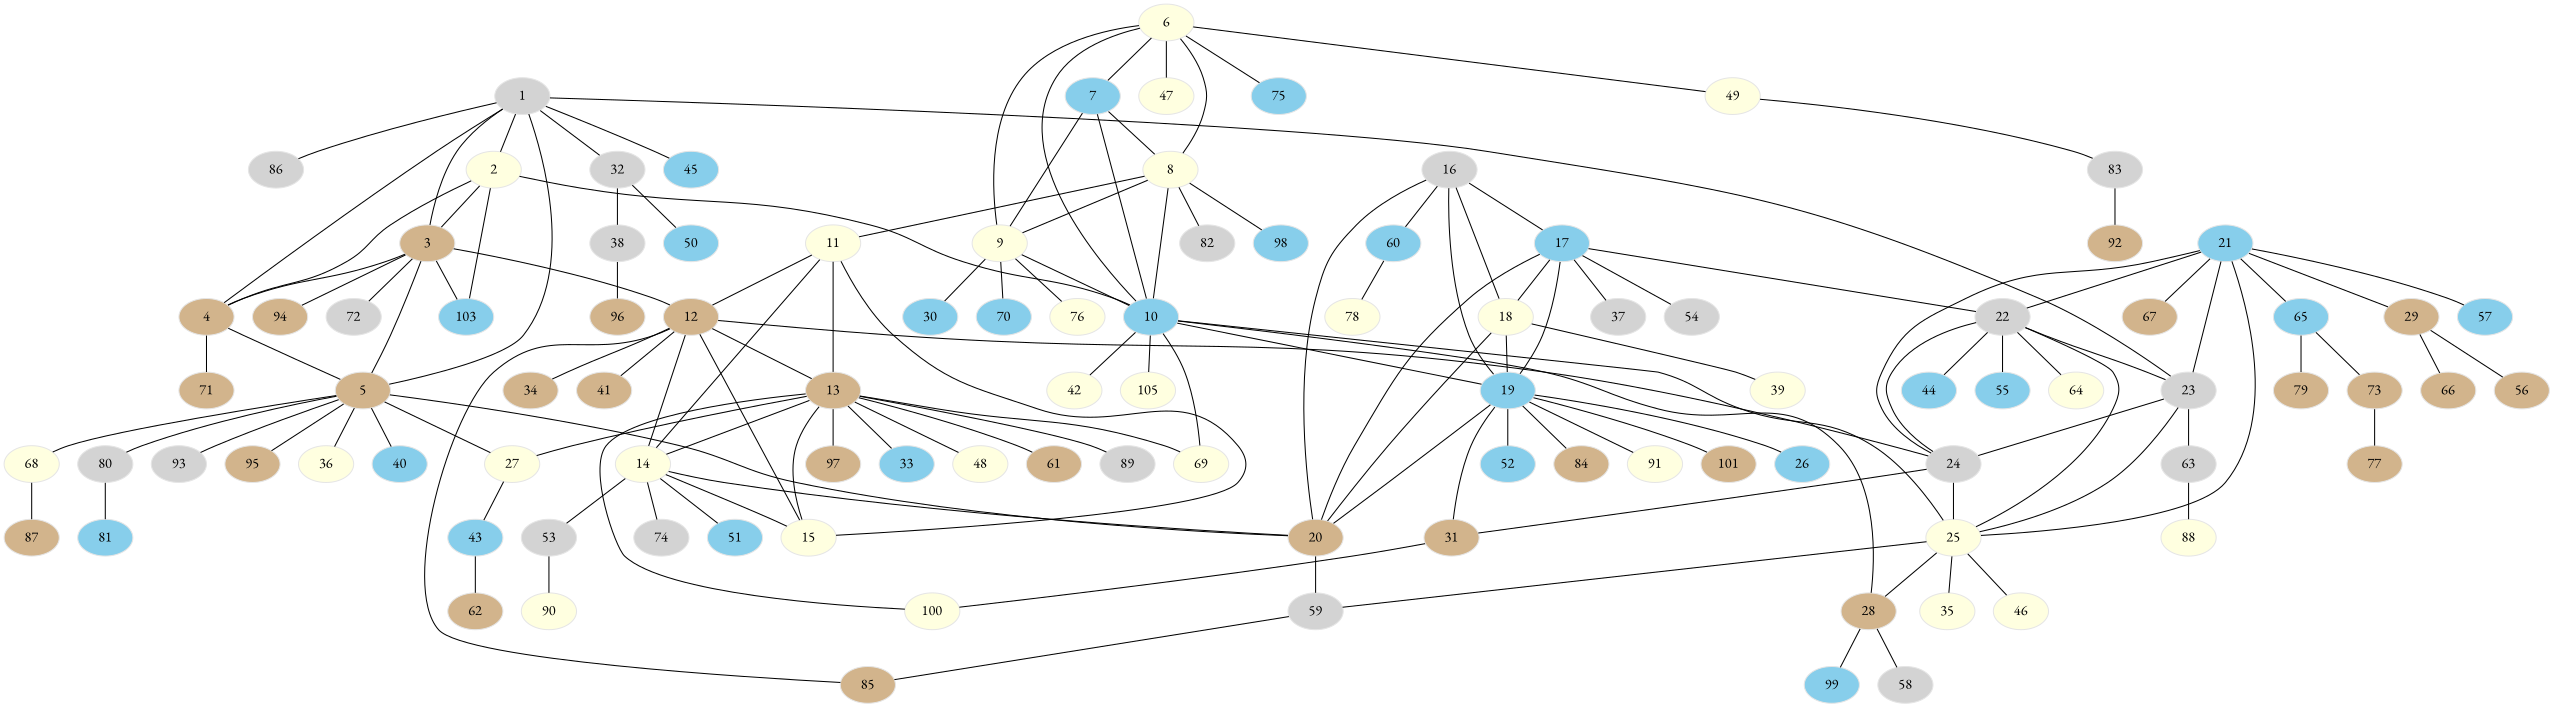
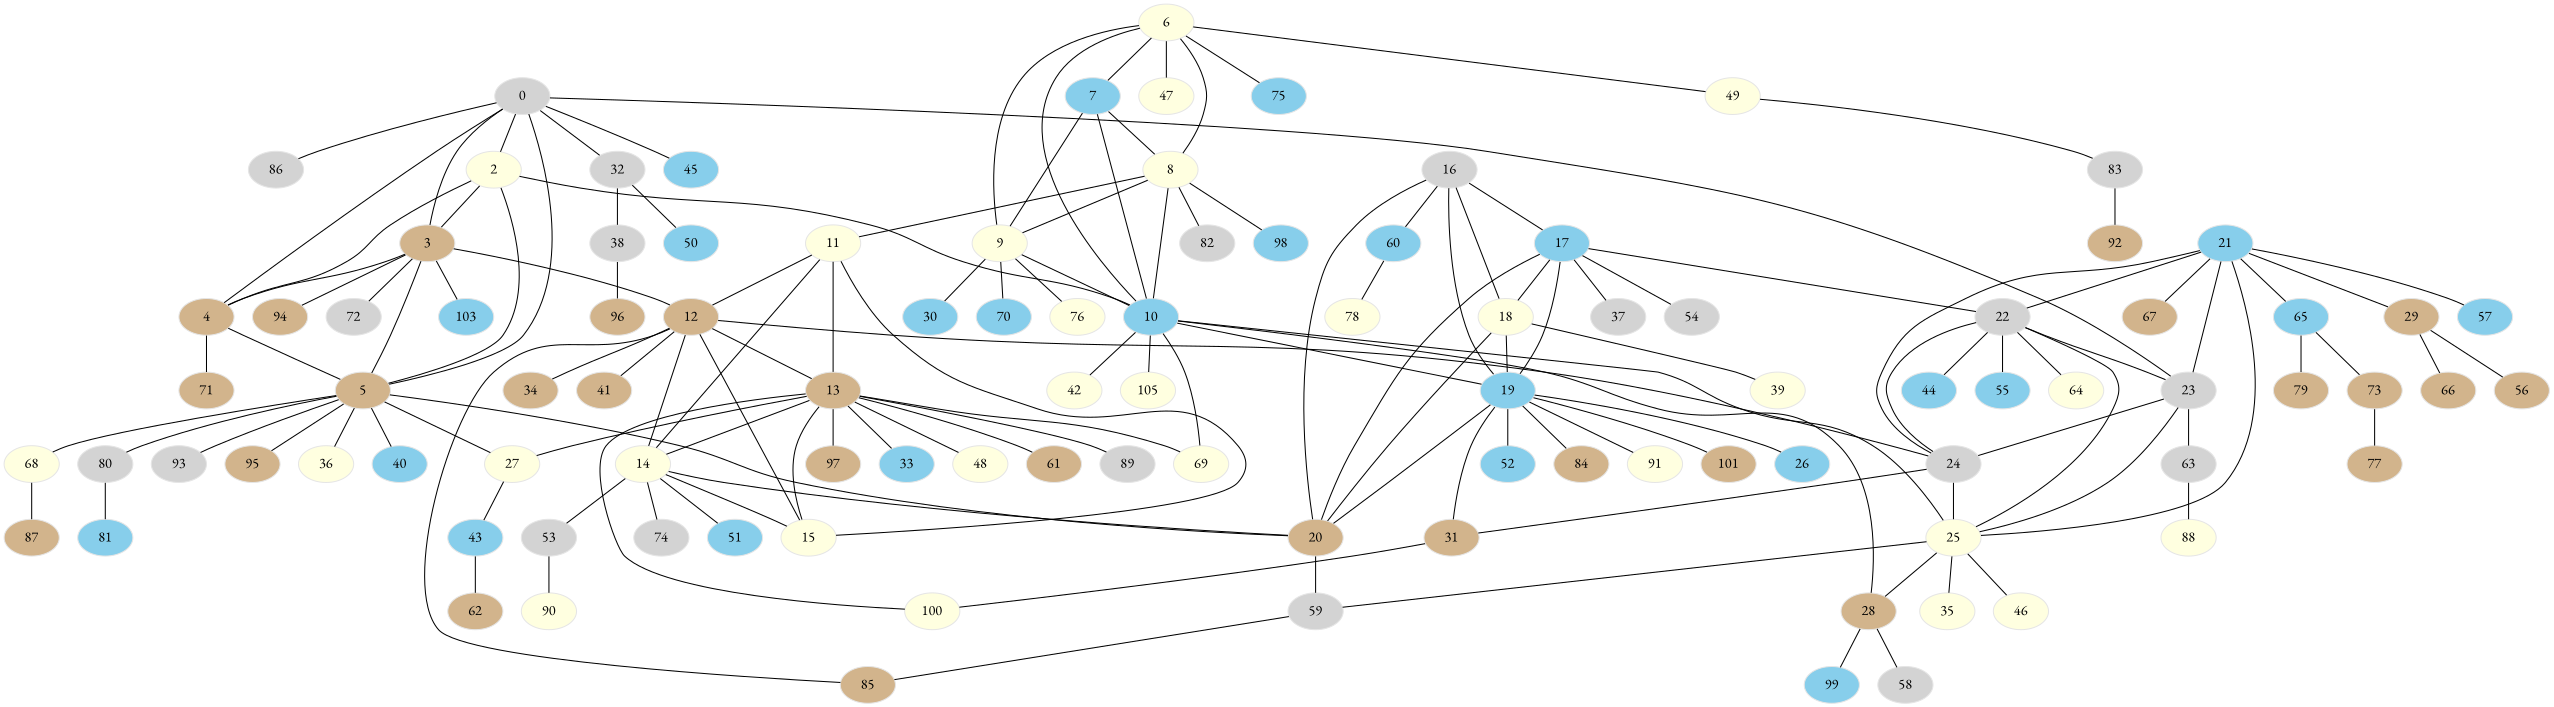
node "1": label "1" -> "0"
edge "2" -- "103": now "2" -- "5"
